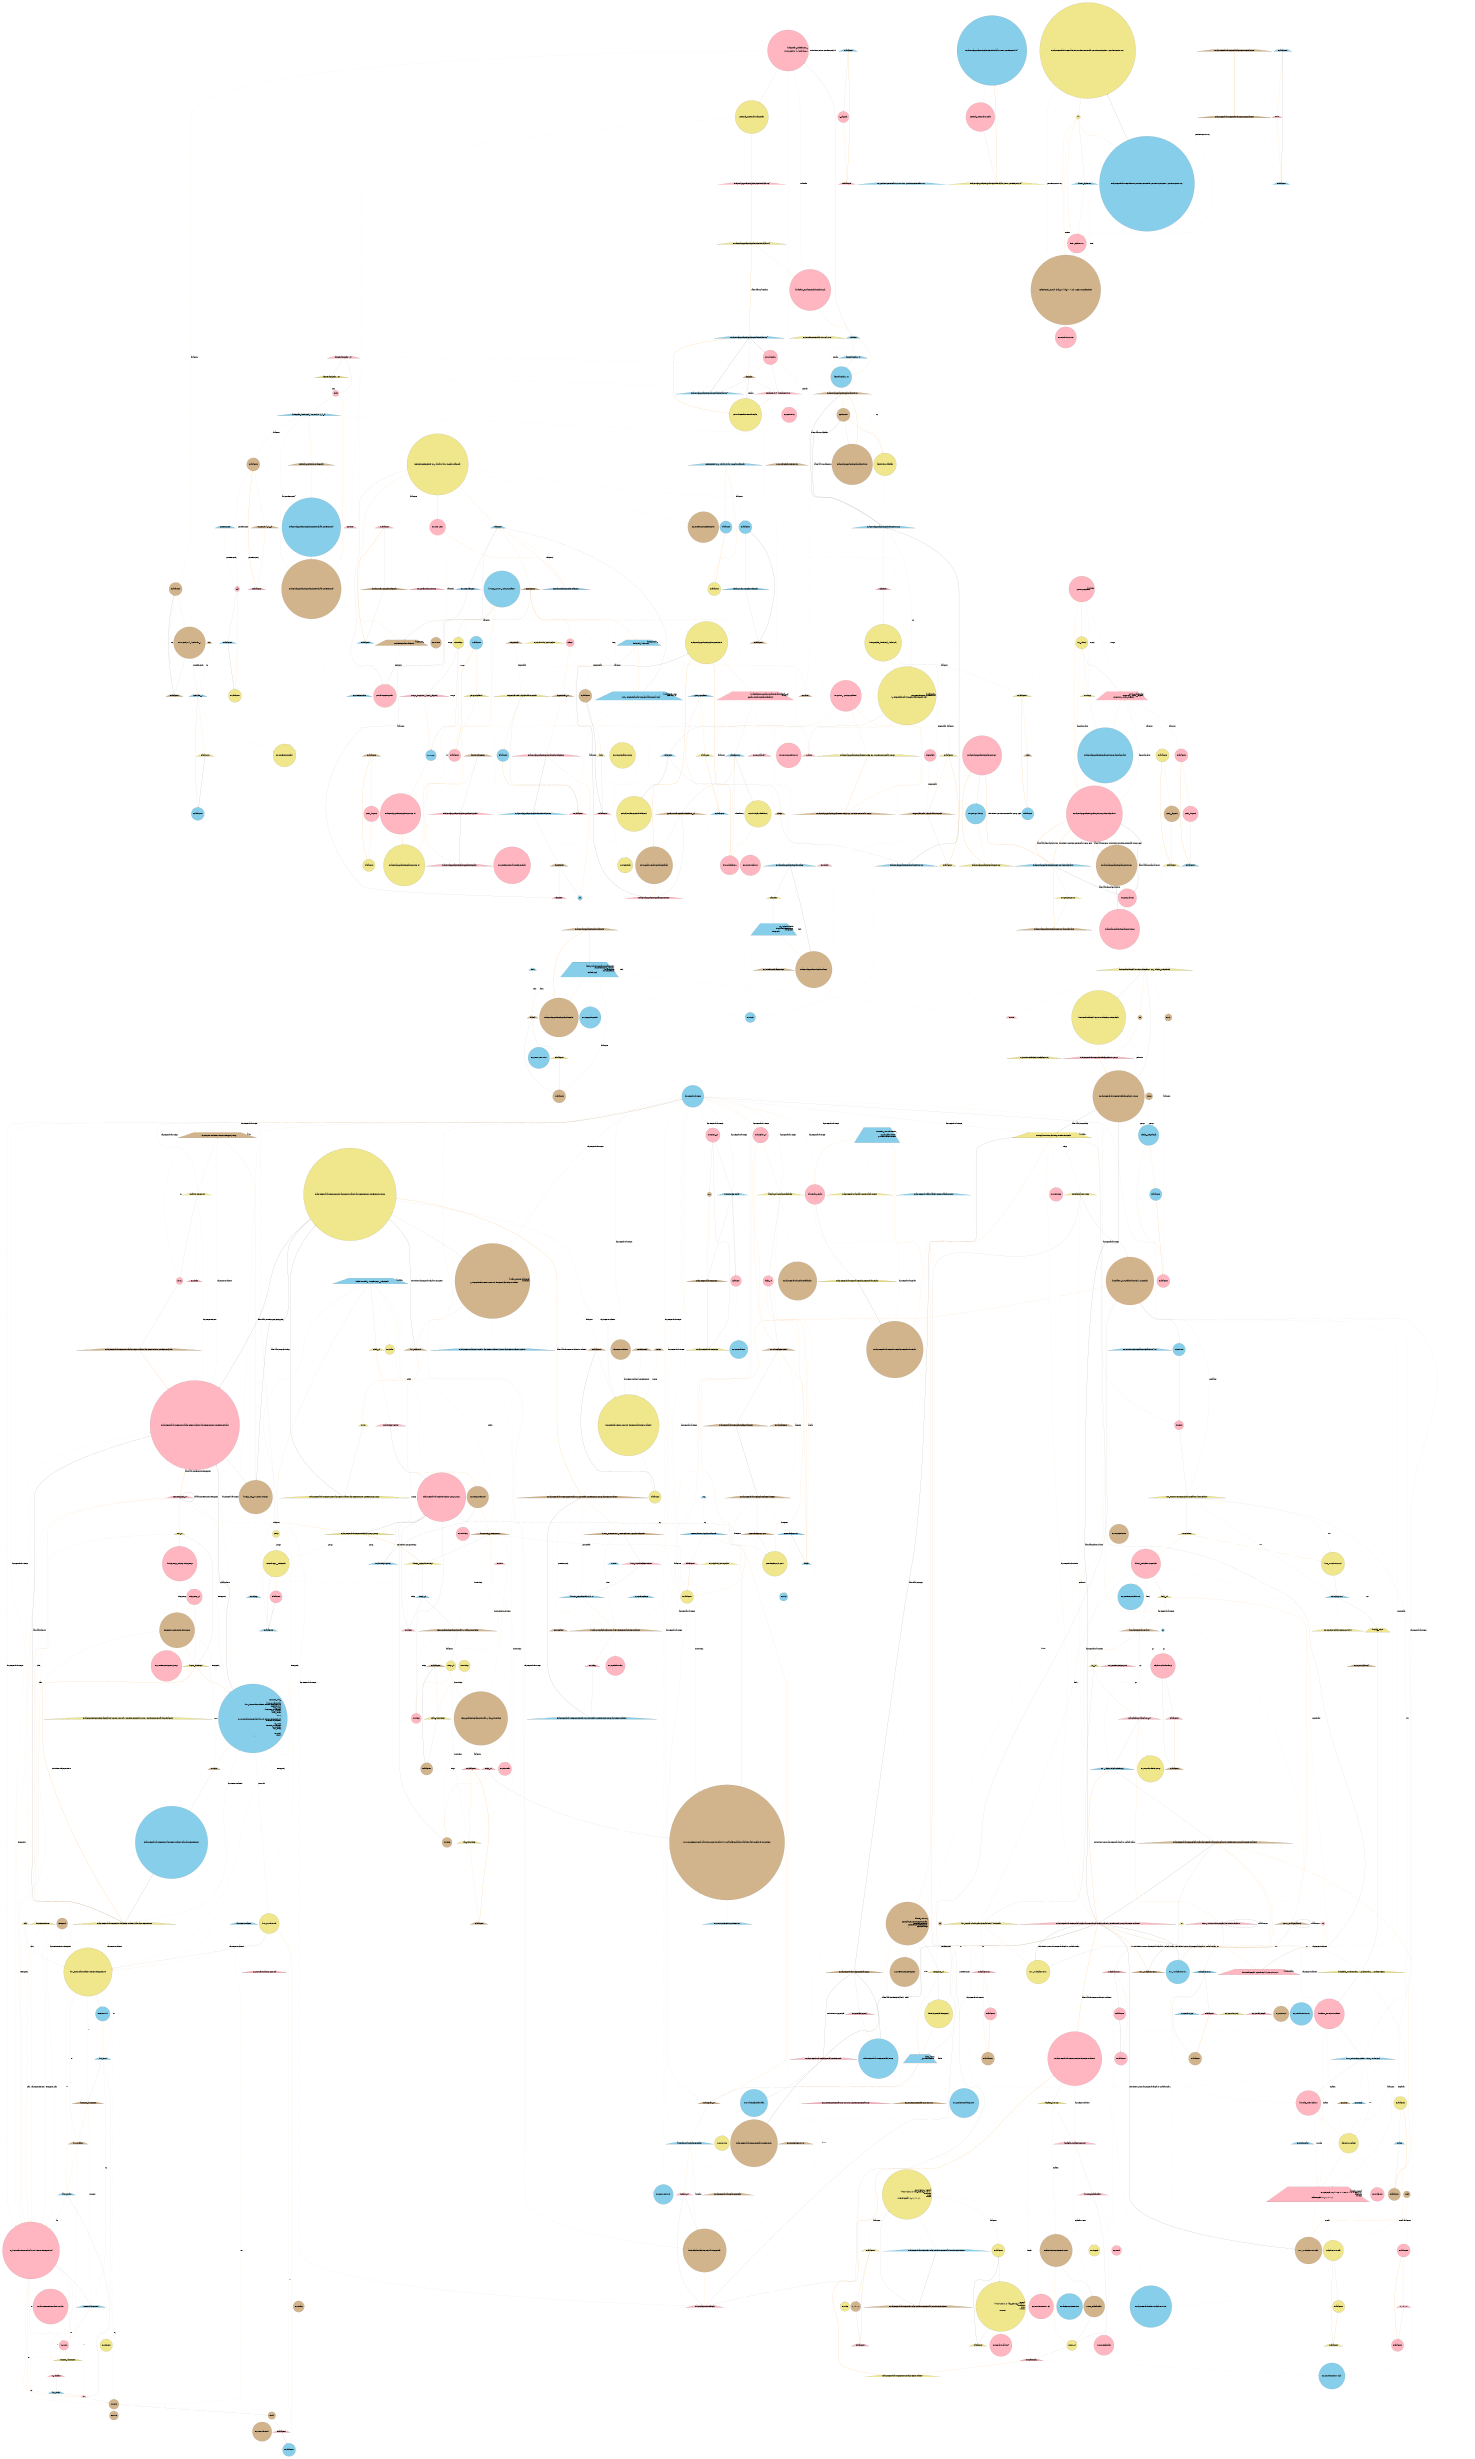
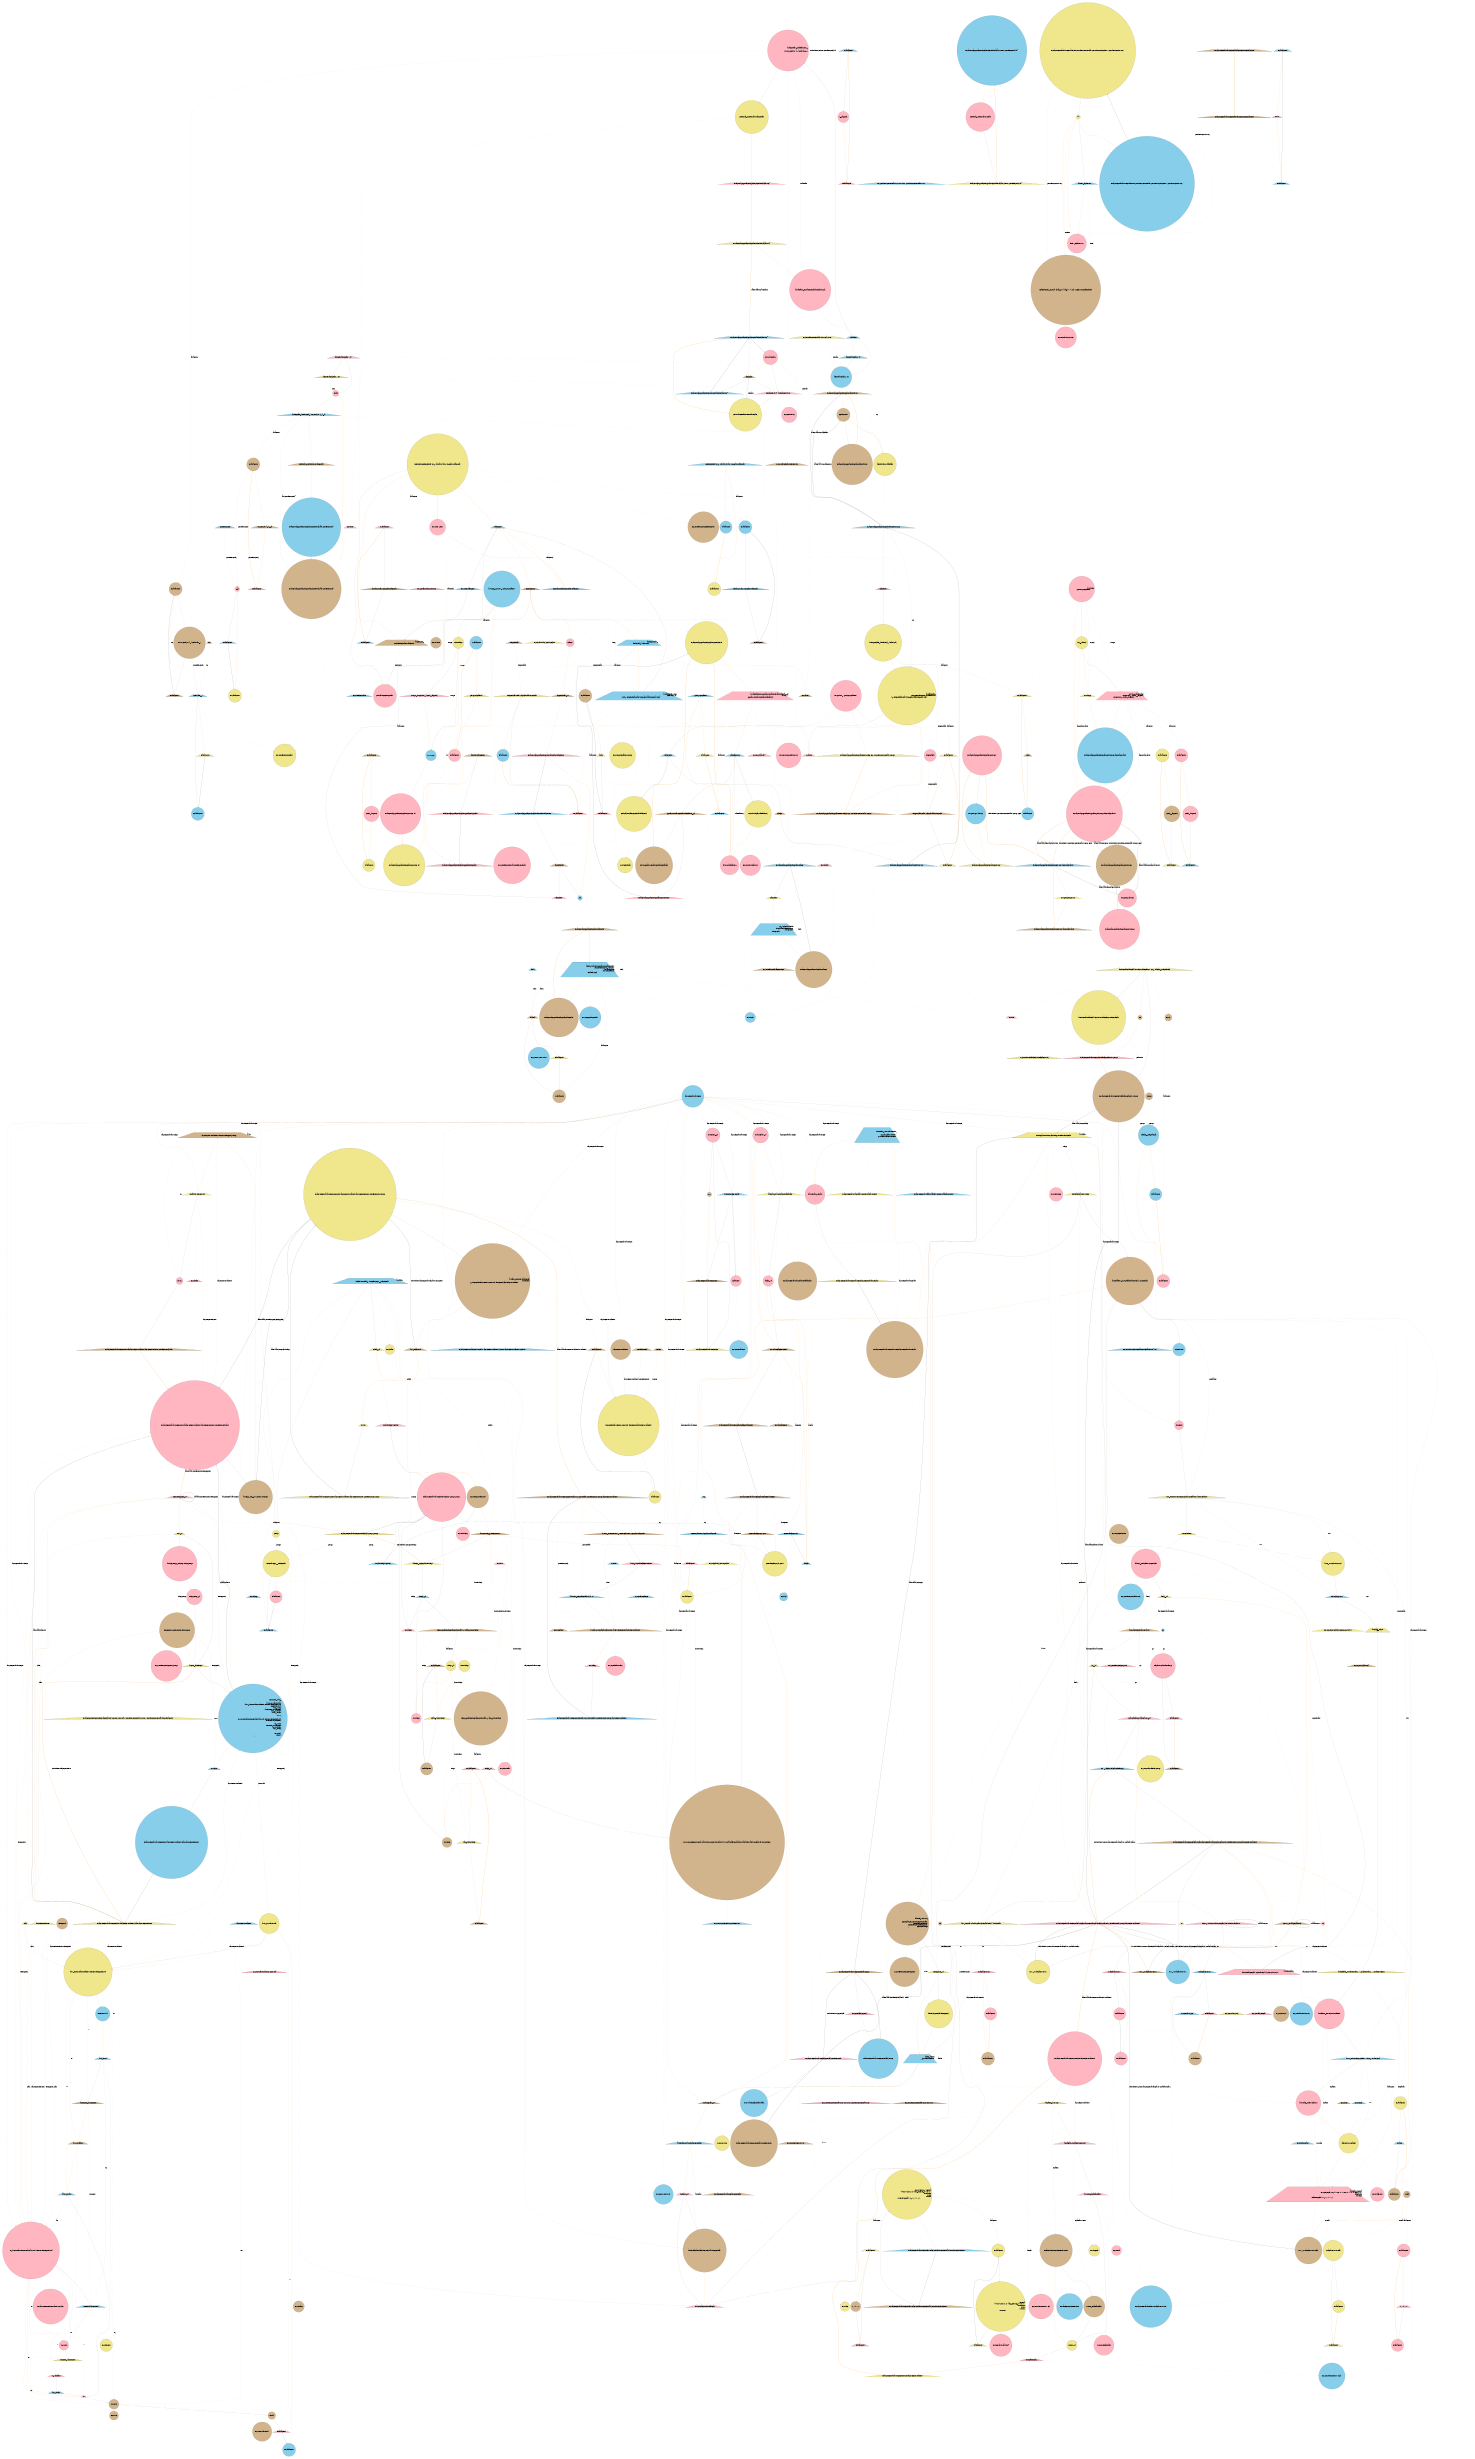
node "return response;": fillcolor tan -> skyblue
node "Entry System.Collections.IEnumerable.OfType<TResult>()": removed
